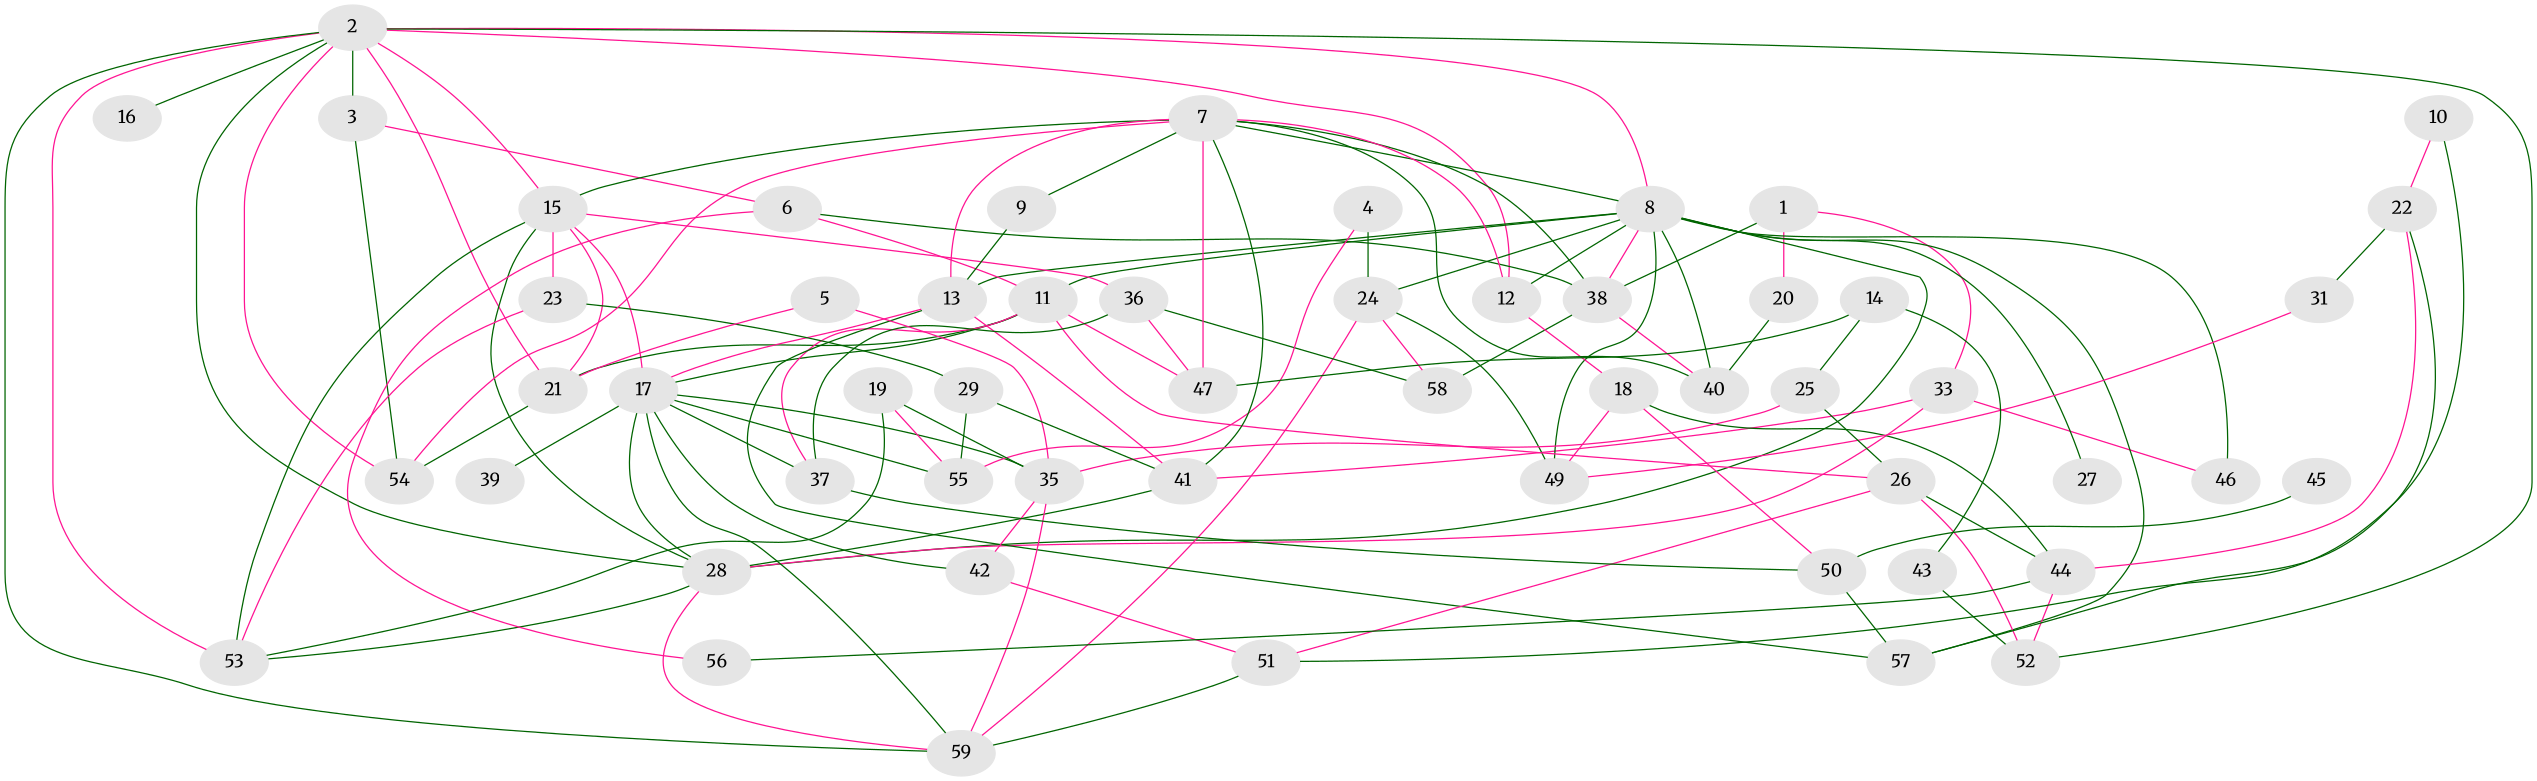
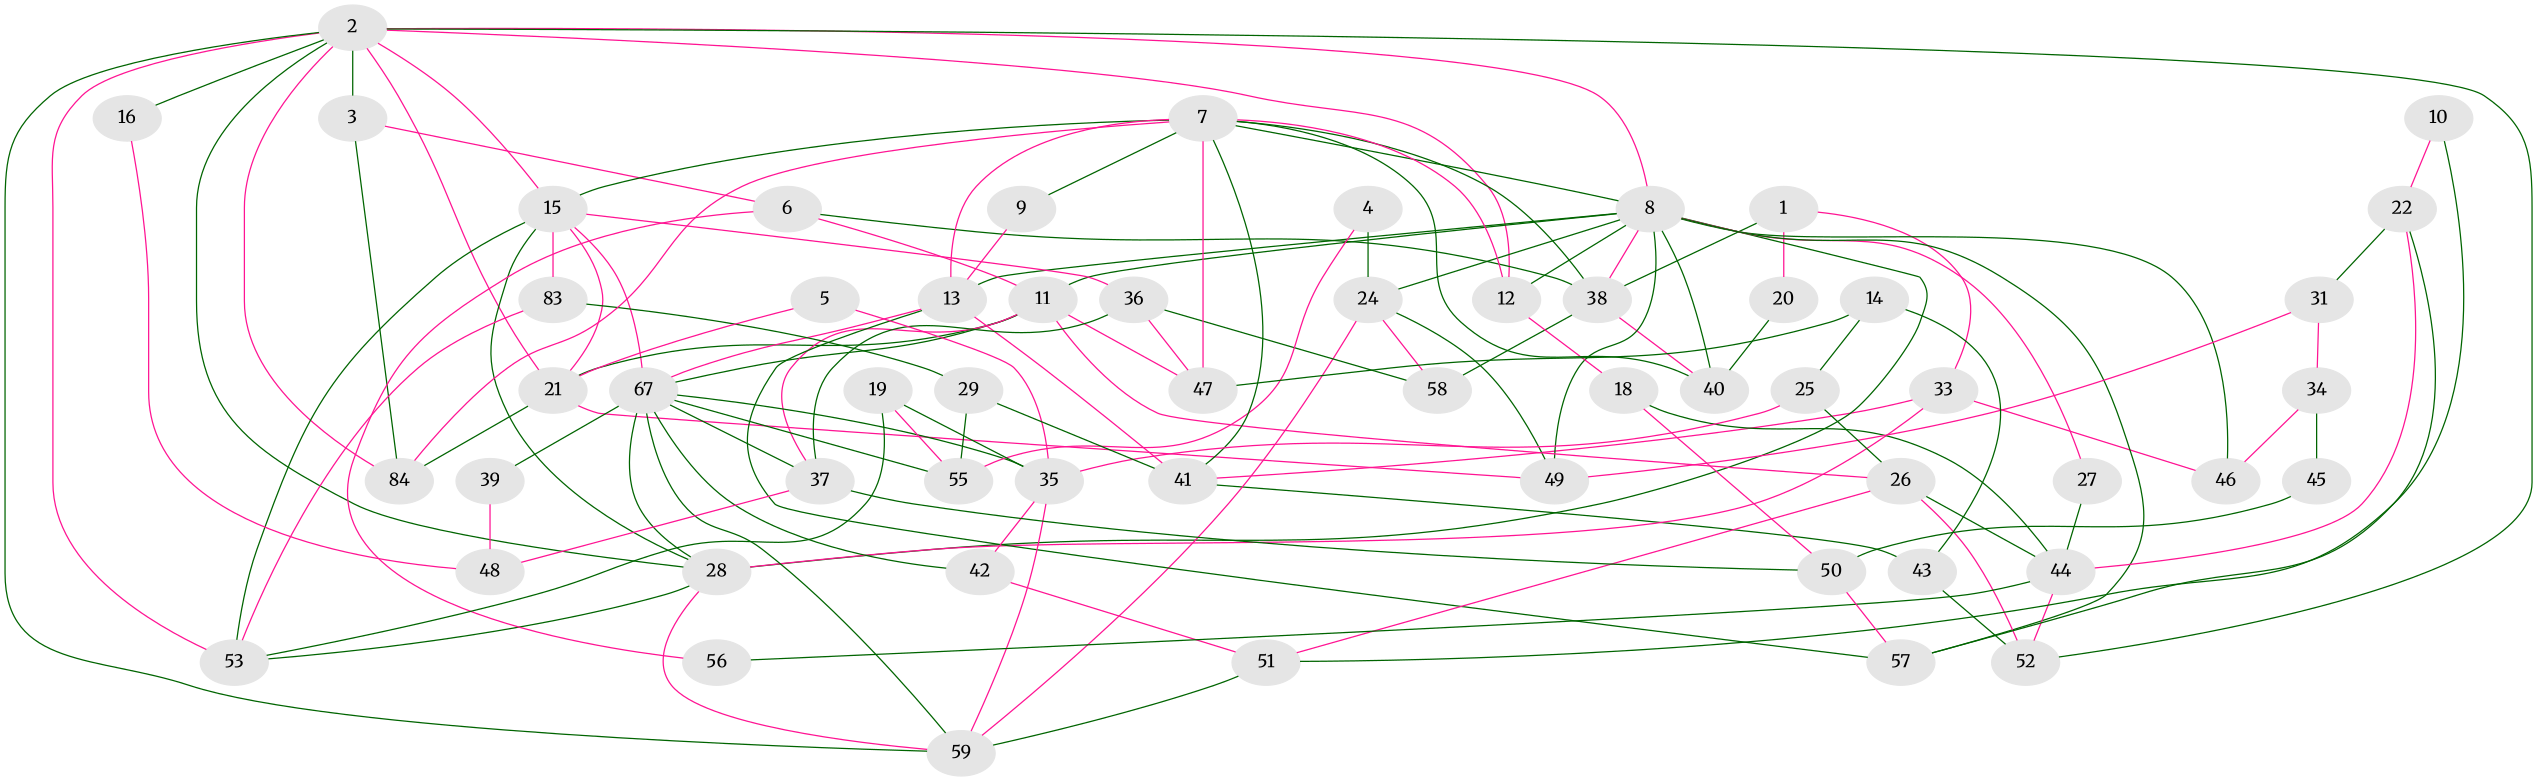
edge "9" -- "13": color darkgreen -> deeppink
edge "8" -- "27": color darkgreen -> deeppink
node "23": label "23" -> "83"
node "17": label "17" -> "67"
node "34": added
edge "18" -- "49": now "21" -- "49"
node "54": label "54" -> "84"
edge "27" -- "44": added
edge "41" -- "28": now "41" -- "43"
node "48": added
edge "50" -- "57": color darkgreen -> deeppink
